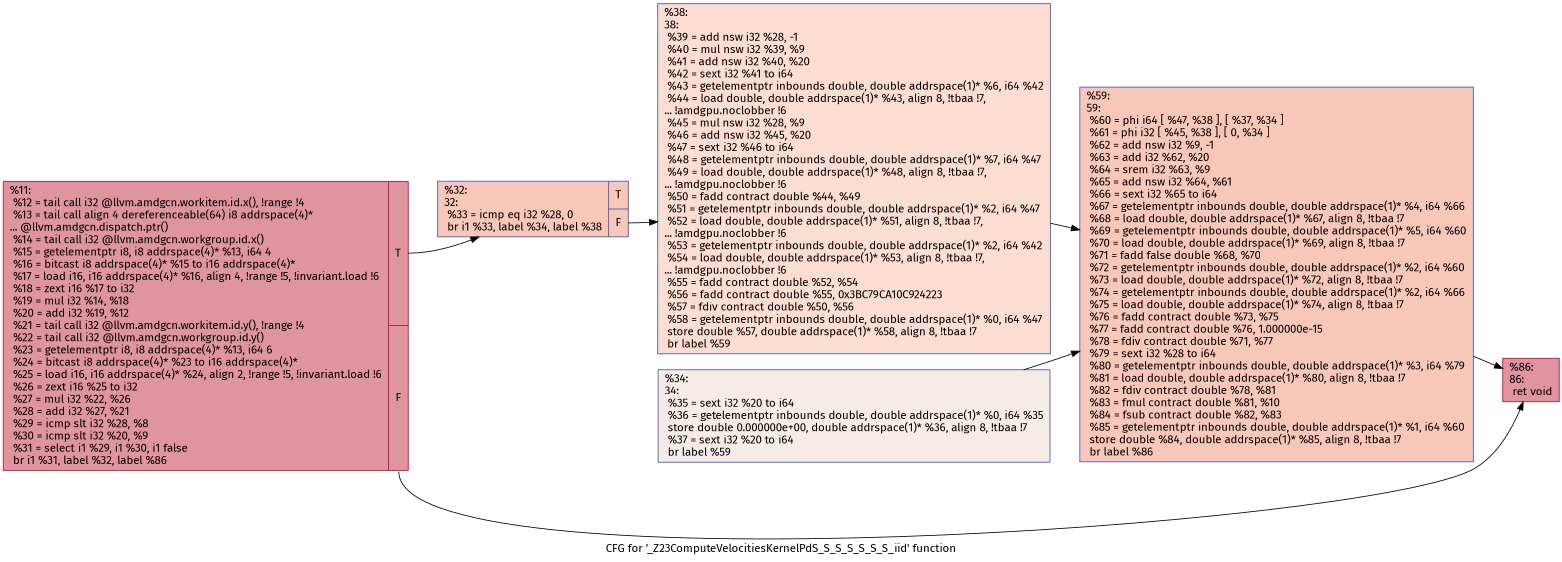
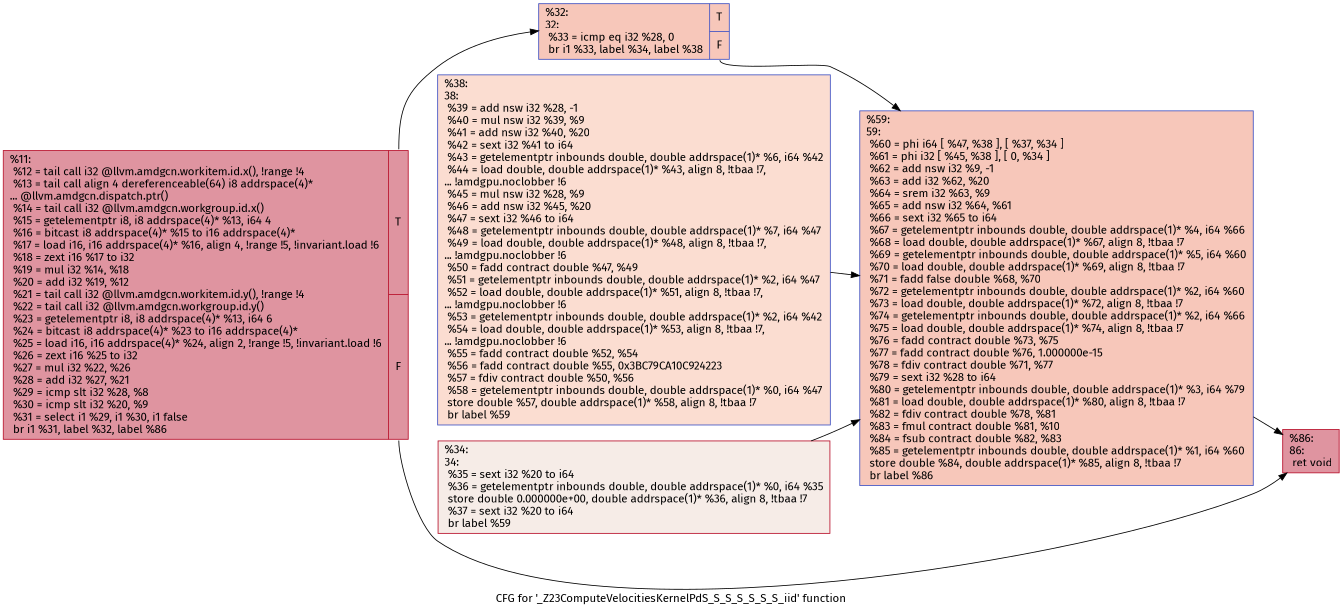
node "%38:": text "%50 = fadd contract double %44, %49" -> "%50 = fadd contract double %47, %49"
edge "%32:" -> "%38:": now "%32:" -> "%59:"
node "%34:": color #3d50c3ff -> #b70d28ff
